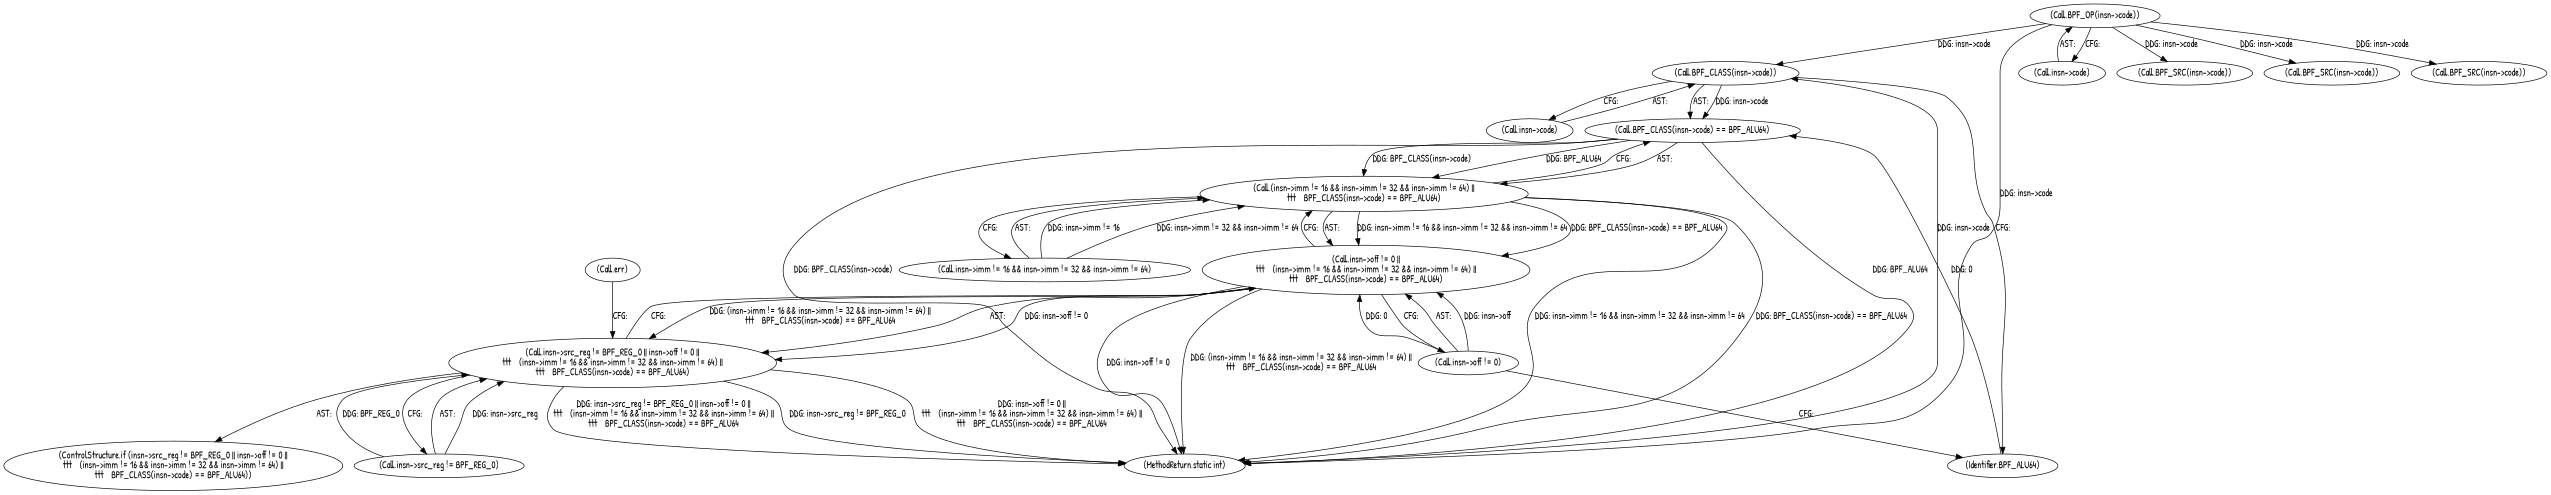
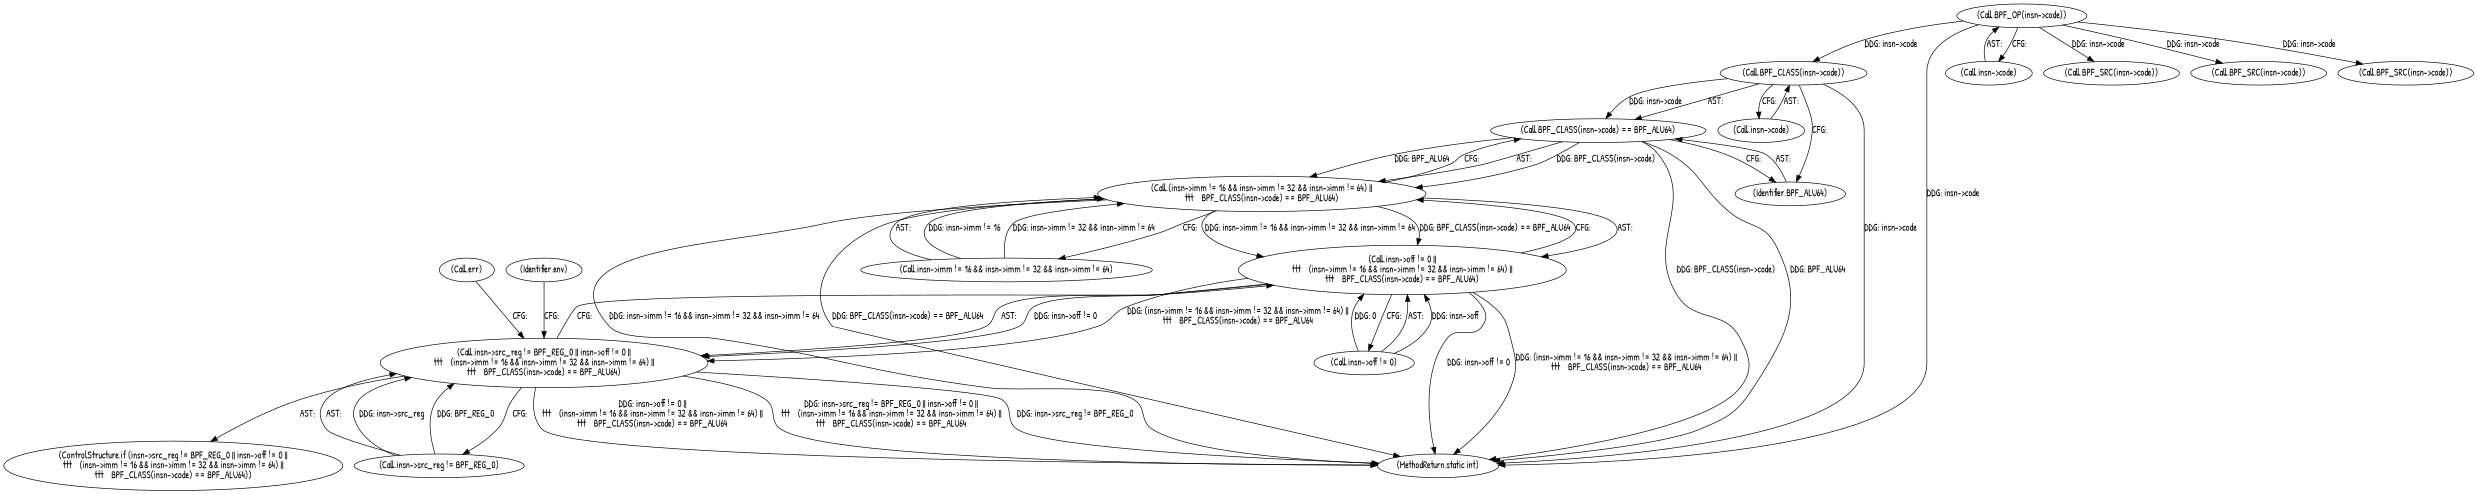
node "(Identifier,env)": added
edge "(Identifier,BPF_ALU64)" -> "(Call,BPF_CLASS(insn->code) == BPF_ALU64)": label "DDG: 0" -> "AST: "
edge "(Call,insn->off != 0)" -> "(Identifier,BPF_ALU64)": now "(Call,BPF_CLASS(insn->code) == BPF_ALU64)" -> "(Identifier,BPF_ALU64)"
edge "(MethodReturn,static int)" -> "(Call,BPF_CLASS(insn->code))": reversed
